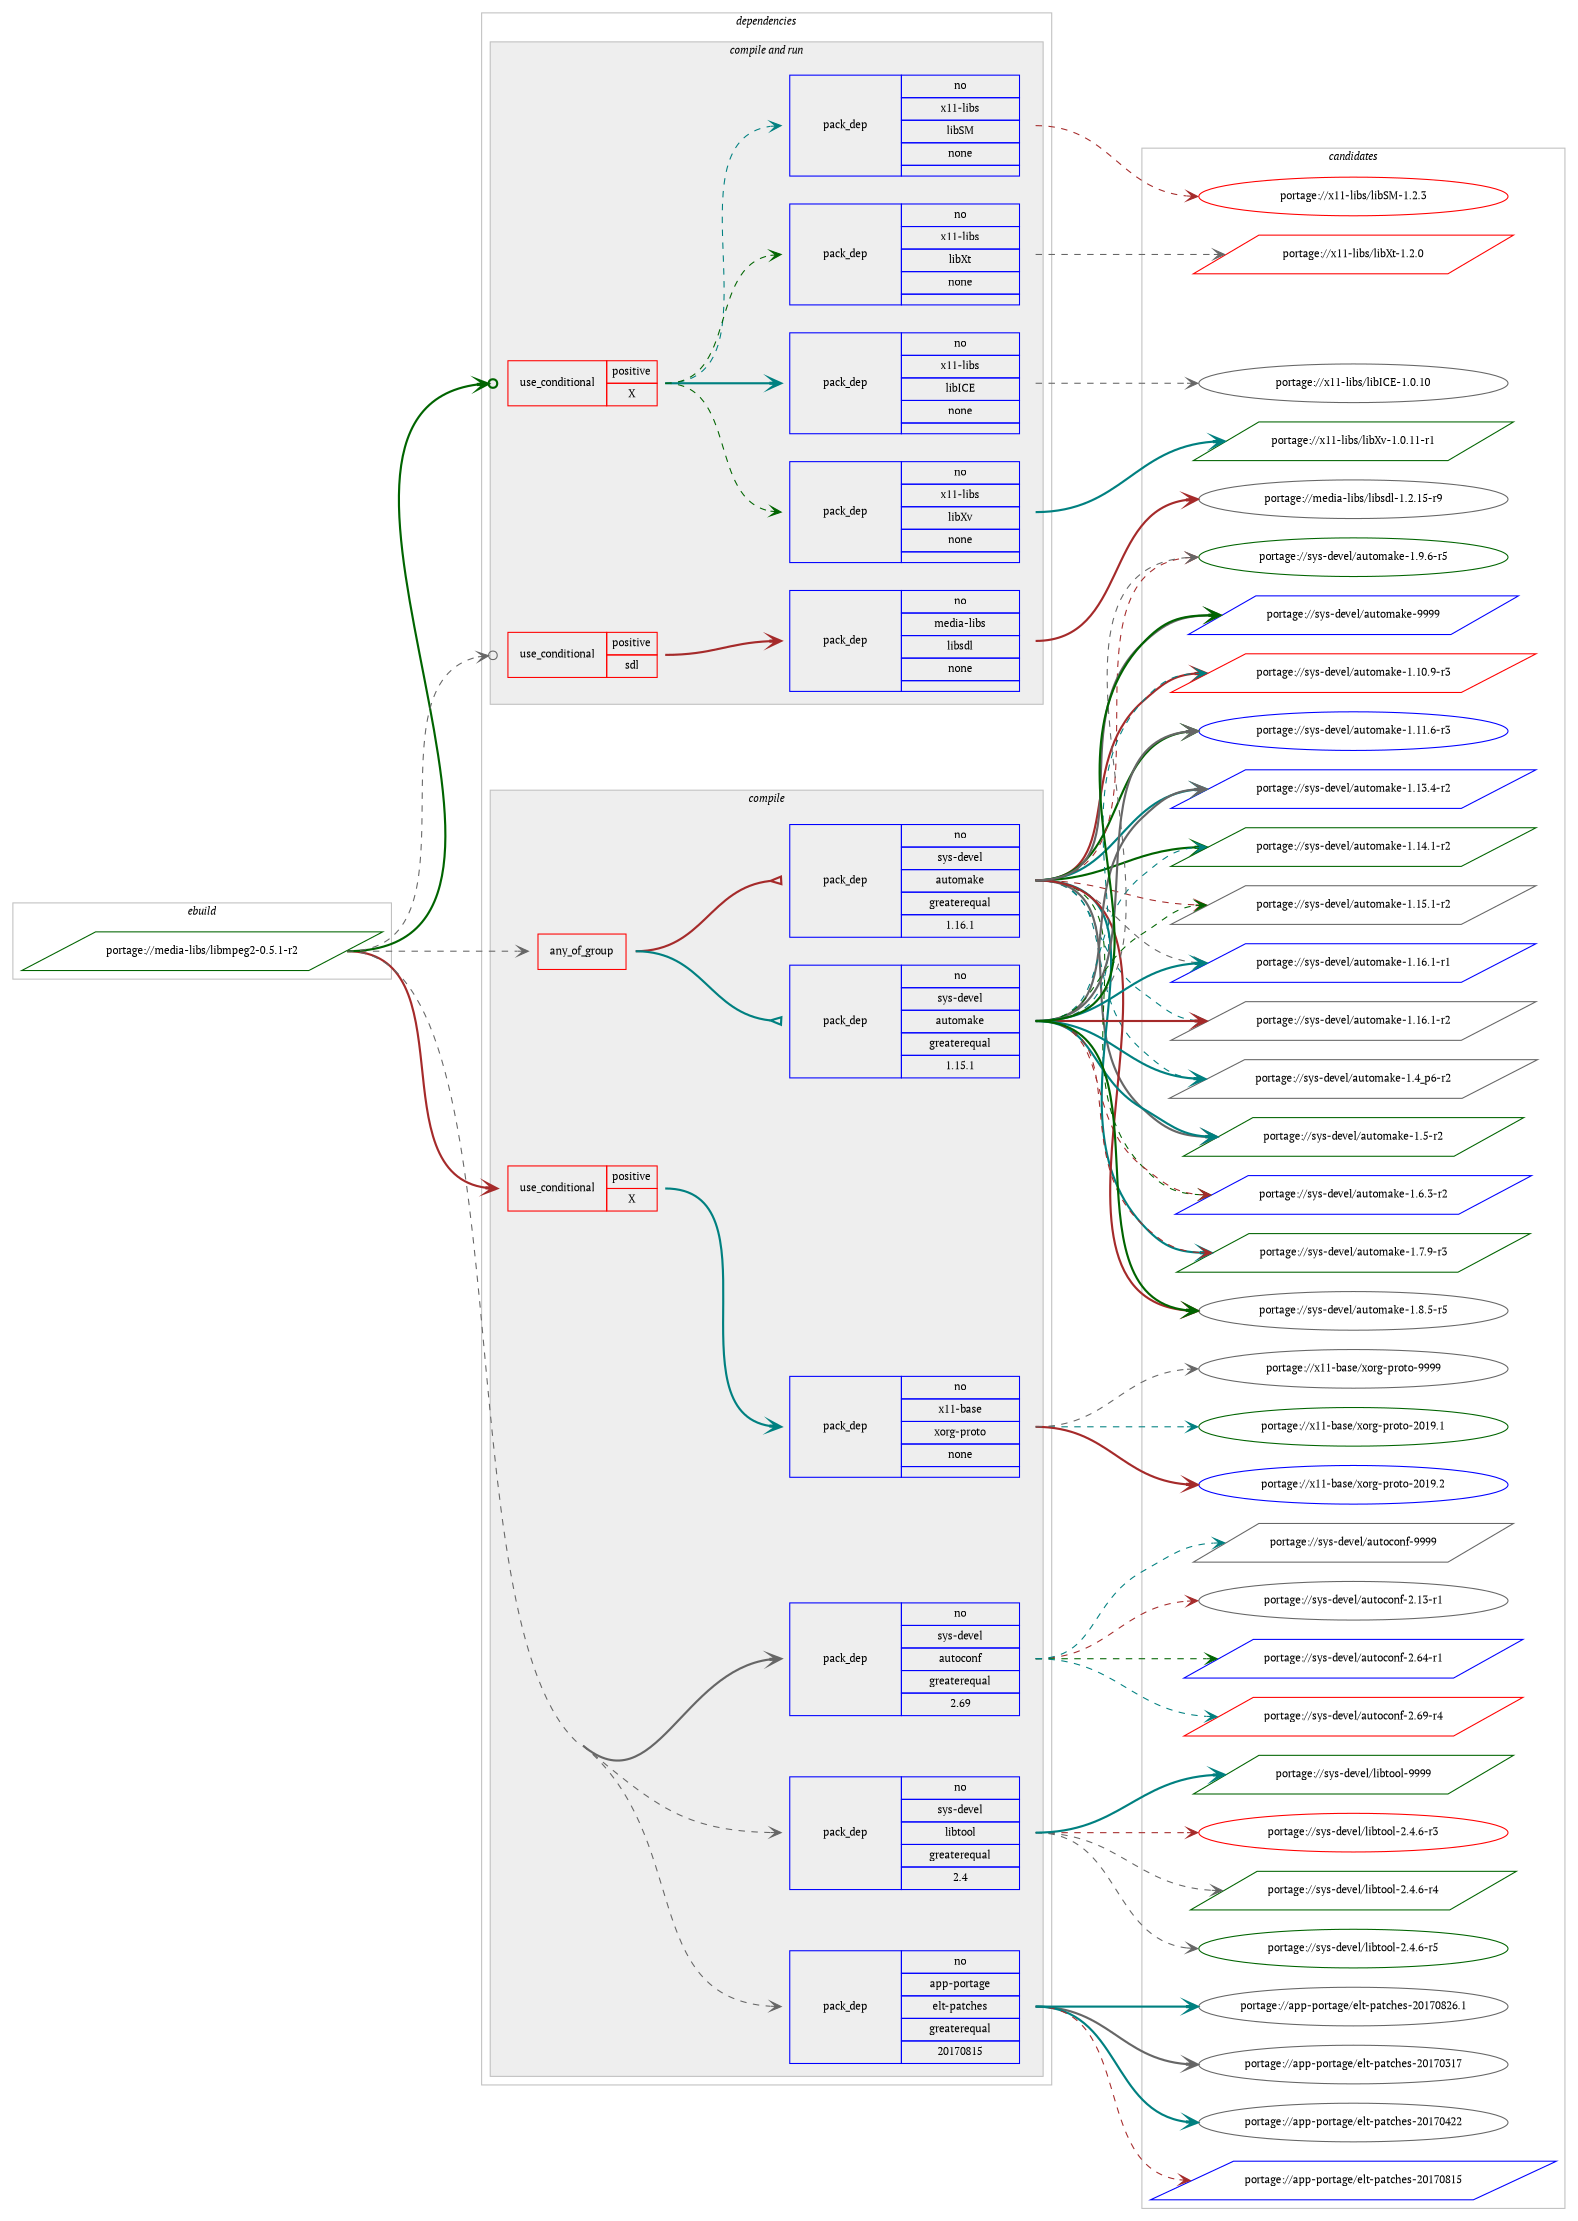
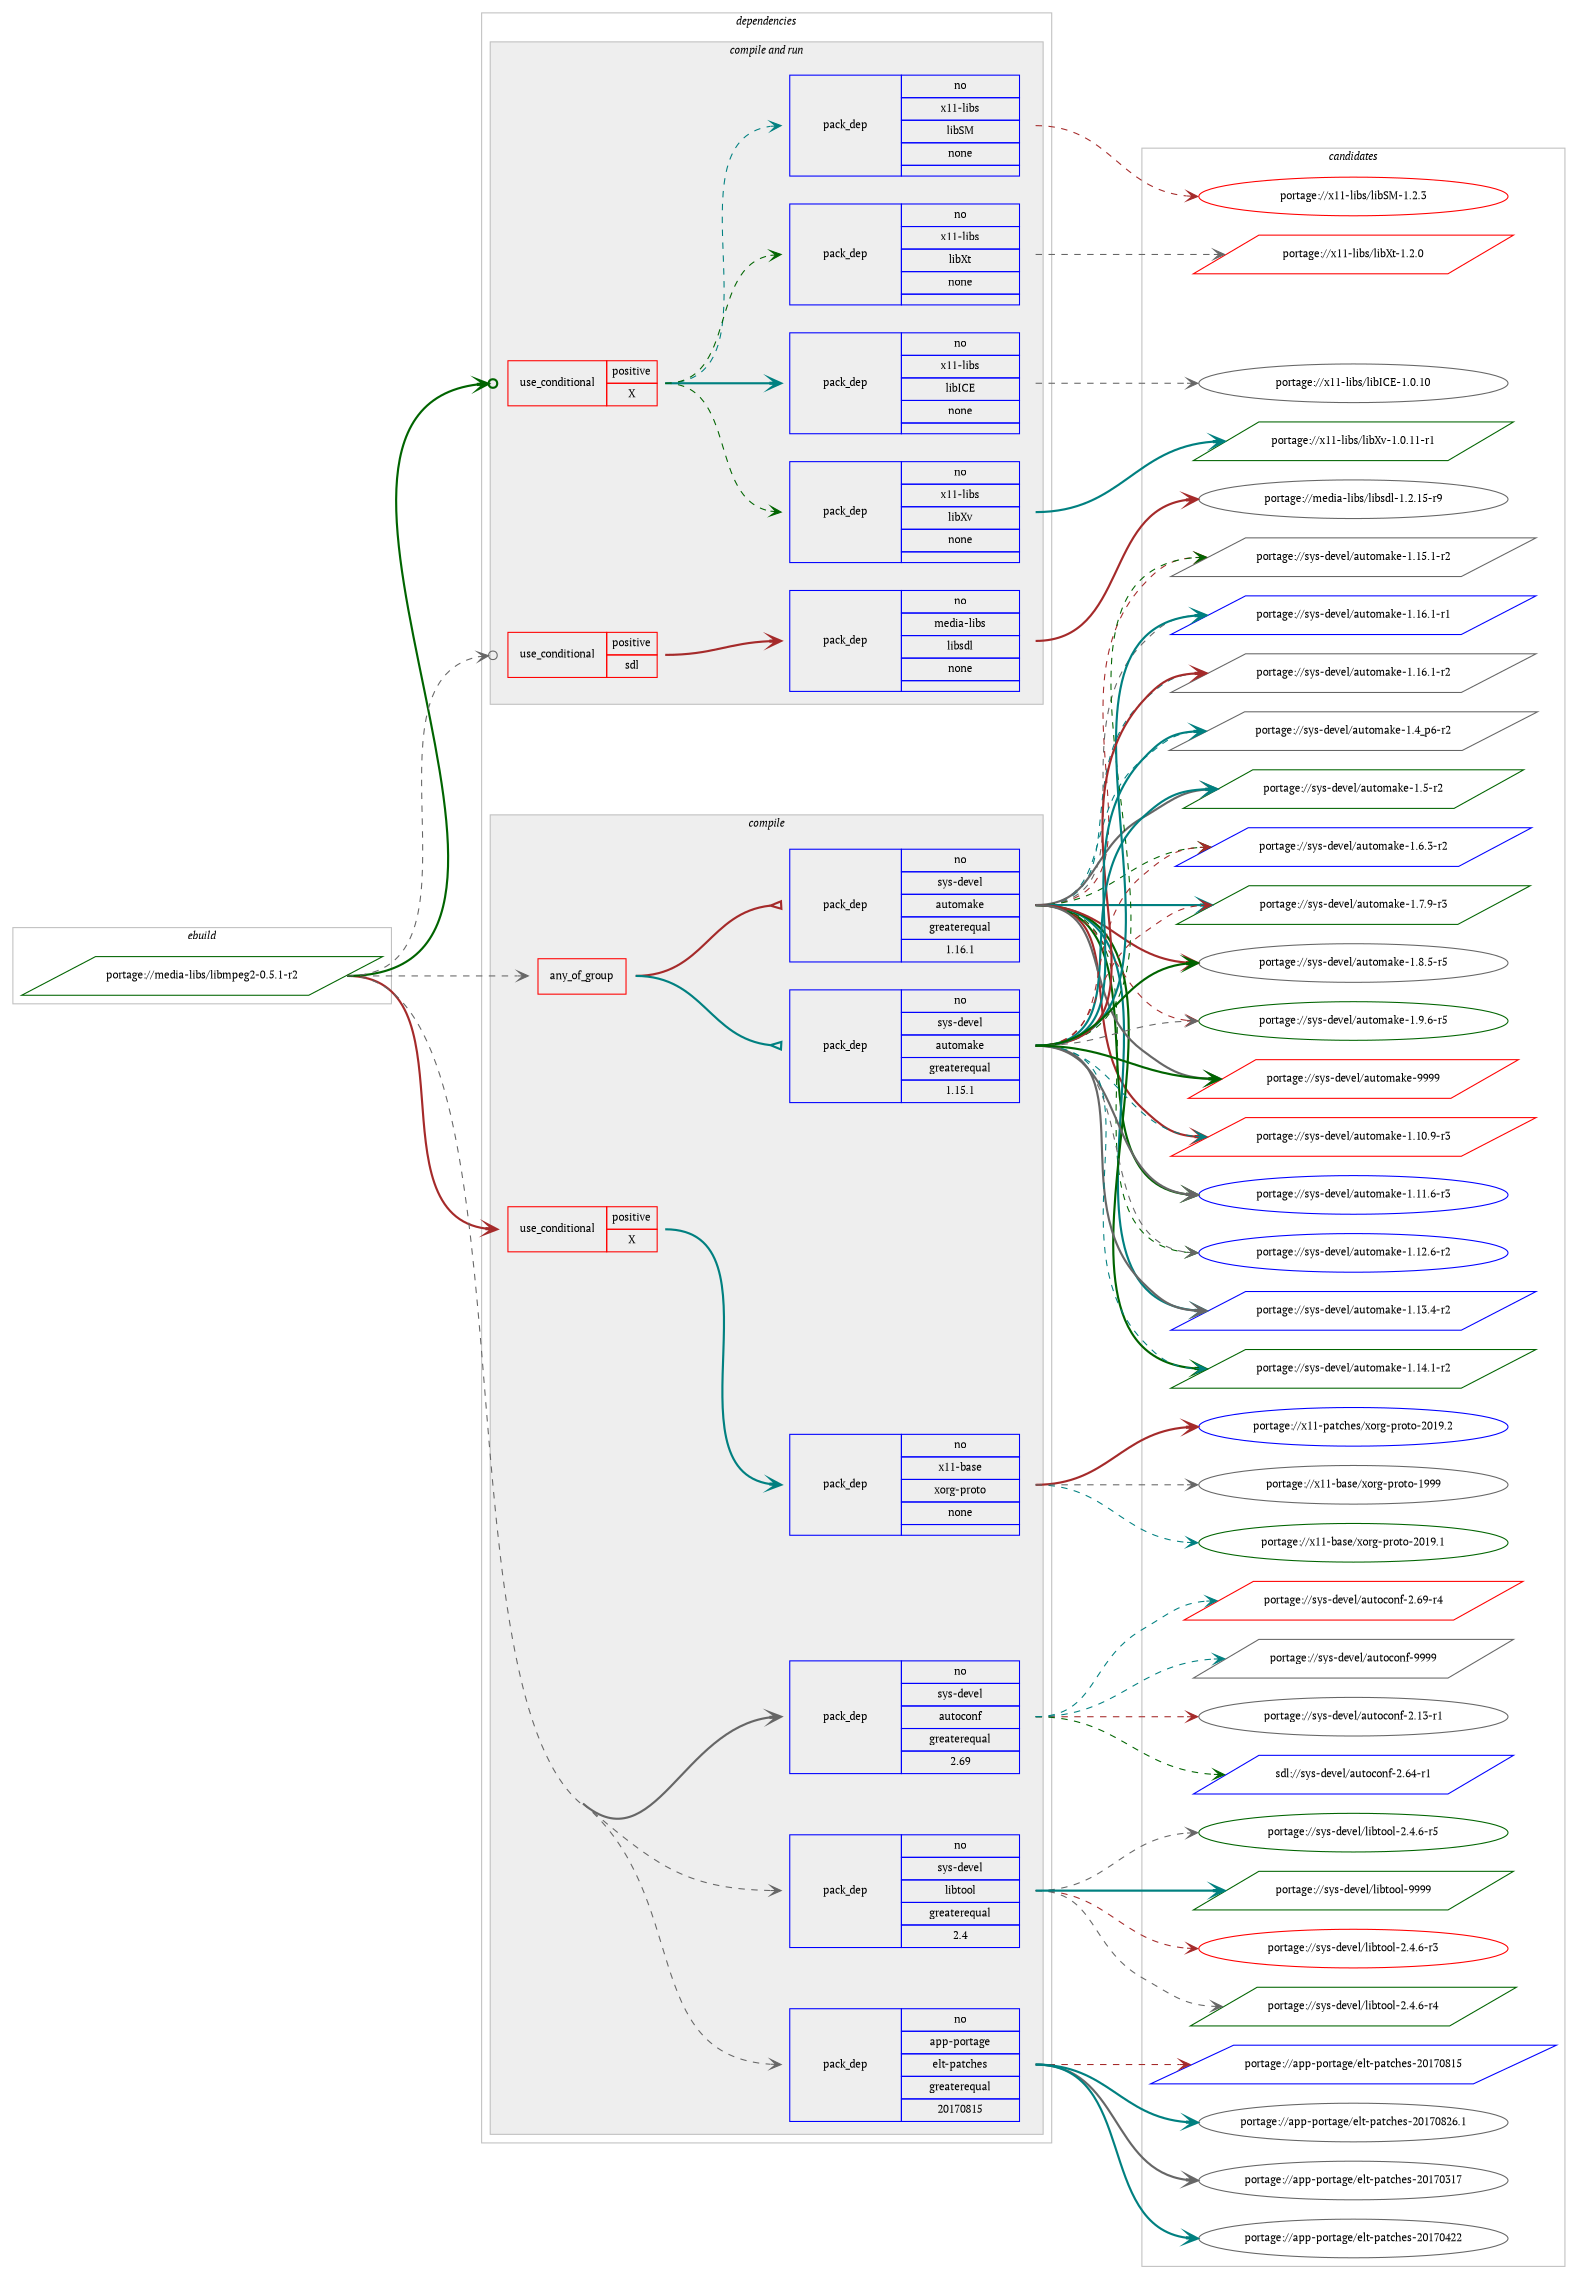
node "portage://sys-devel/automake-9999": color blue -> red
node "portage://sys-devel/automake-1.12.6-r2": added
node "portage://x11-base/xorg-proto-9999": label "portage://x11-base/xorg-proto-9999" -> "portage://x11-base/xorg-proto-1999"
node "portage://x11-base/xorg-proto-2019.2": label "portage://x11-base/xorg-proto-2019.2" -> "portage://x11-patches/xorg-proto-2019.2"
node "portage://sys-devel/autoconf-2.64-r1": label "portage://sys-devel/autoconf-2.64-r1" -> "sdl://sys-devel/autoconf-2.64-r1"
